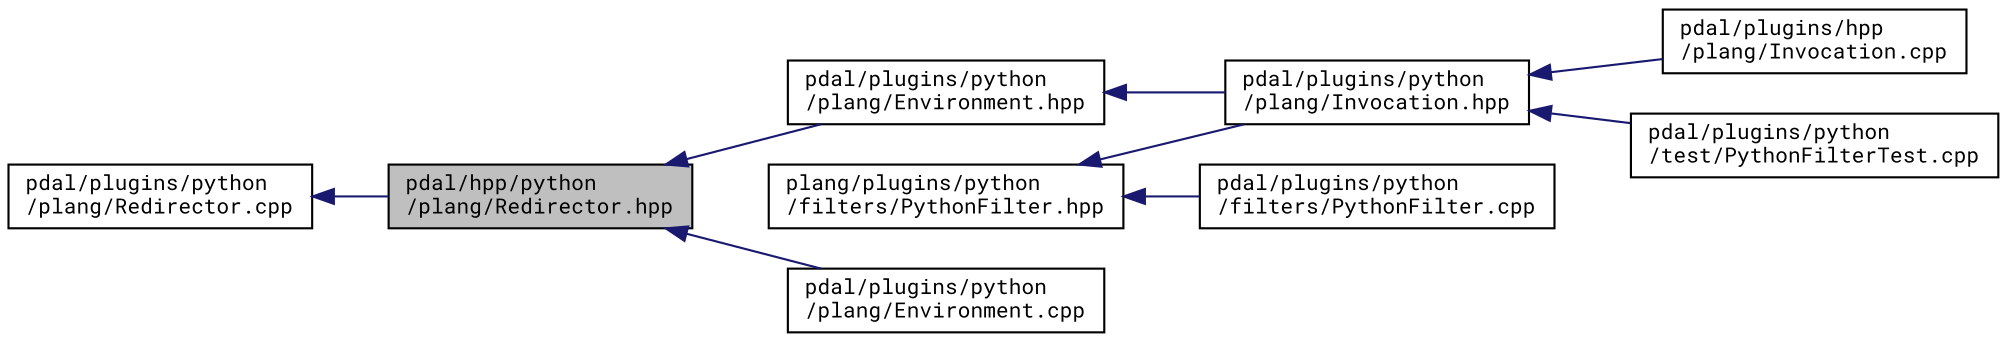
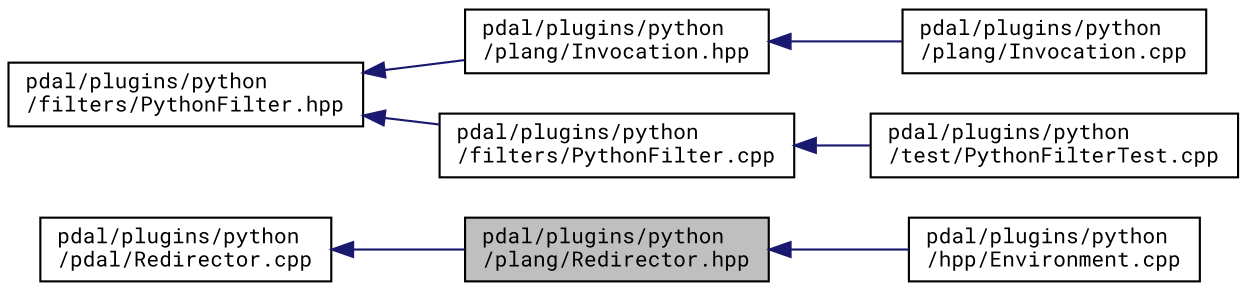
node "pdal/plugins/hpp /plang/Invocation.cpp": label "pdal/plugins/hpp /plang/Invocation.cpp" -> "pdal/plugins/python /plang/Invocation.cpp"
node "pdal/plugins/python /plang/Environment.hpp": removed
edge "pdal/plugins/python /test/PythonFilterTest.cpp" -> "pdal/plugins/python /plang/Invocation.hpp": now "pdal/plugins/python /test/PythonFilterTest.cpp" -> "pdal/plugins/python /filters/PythonFilter.cpp"
node "pdal/plugins/python /plang/Redirector.cpp": label "pdal/plugins/python /plang/Redirector.cpp" -> "pdal/plugins/python /pdal/Redirector.cpp"
node "pdal/hpp/python /plang/Redirector.hpp": label "pdal/hpp/python /plang/Redirector.hpp" -> "pdal/plugins/python /plang/Redirector.hpp"
node "plang/plugins/python /filters/PythonFilter.hpp": label "plang/plugins/python /filters/PythonFilter.hpp" -> "pdal/plugins/python /filters/PythonFilter.hpp"
node "pdal/plugins/python /plang/Environment.cpp": label "pdal/plugins/python /plang/Environment.cpp" -> "pdal/plugins/python /hpp/Environment.cpp"
